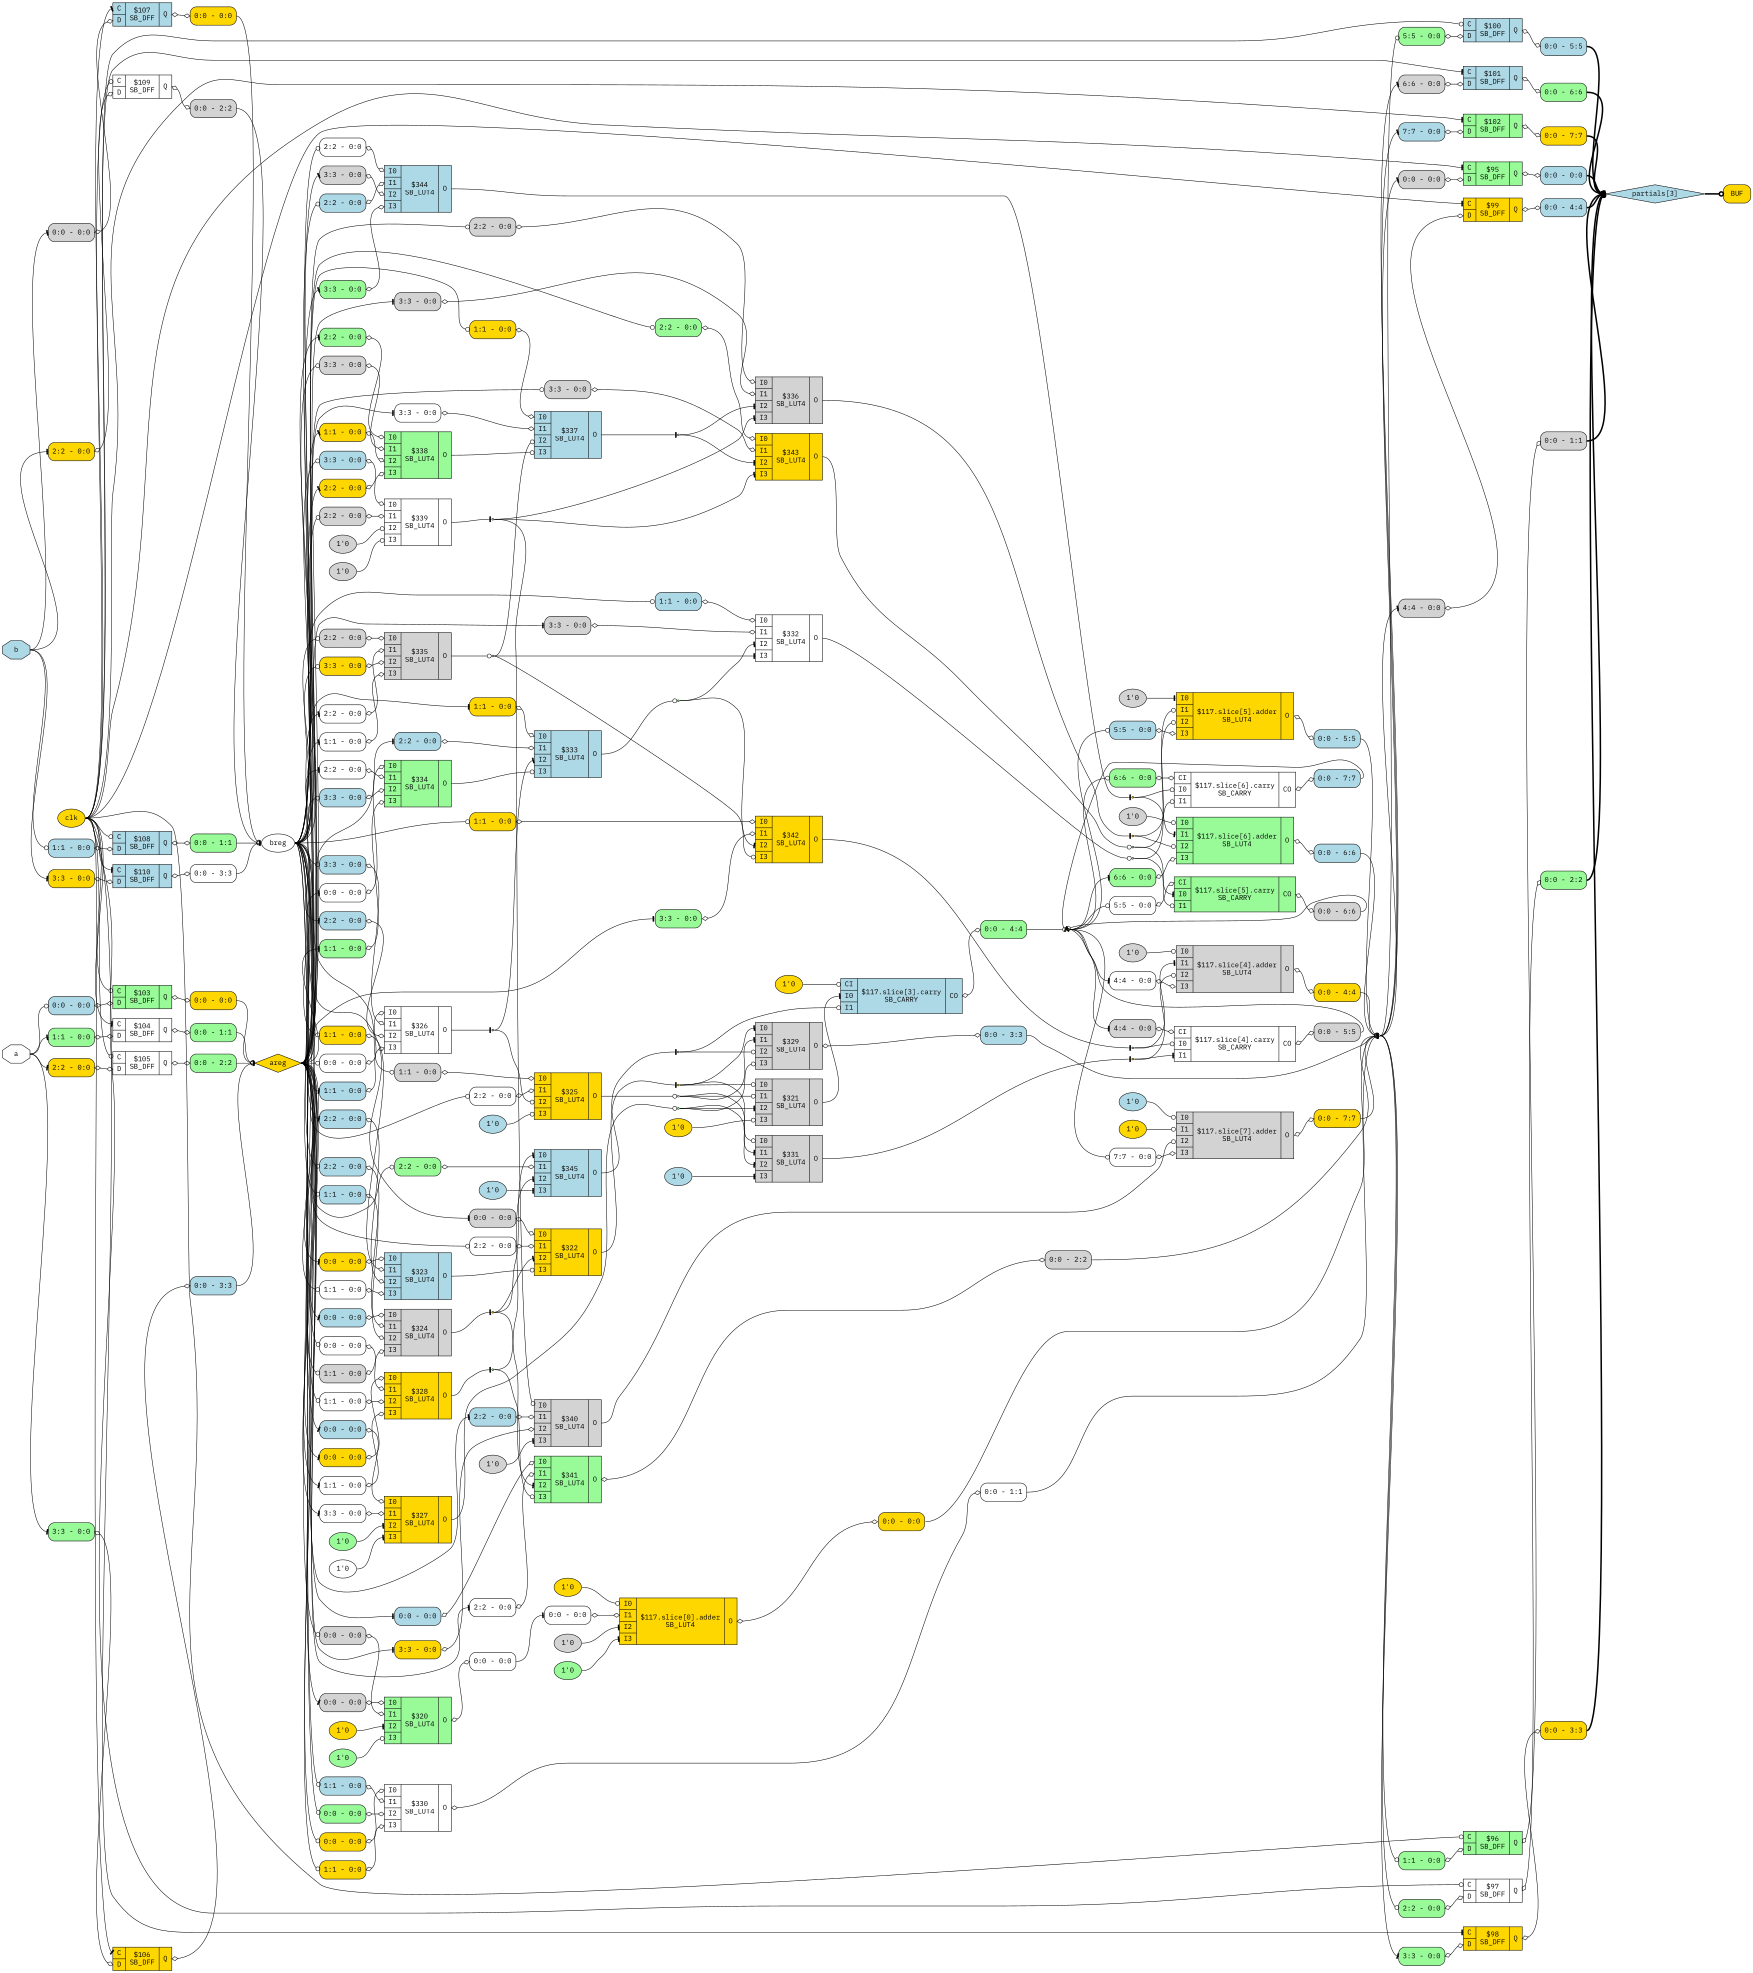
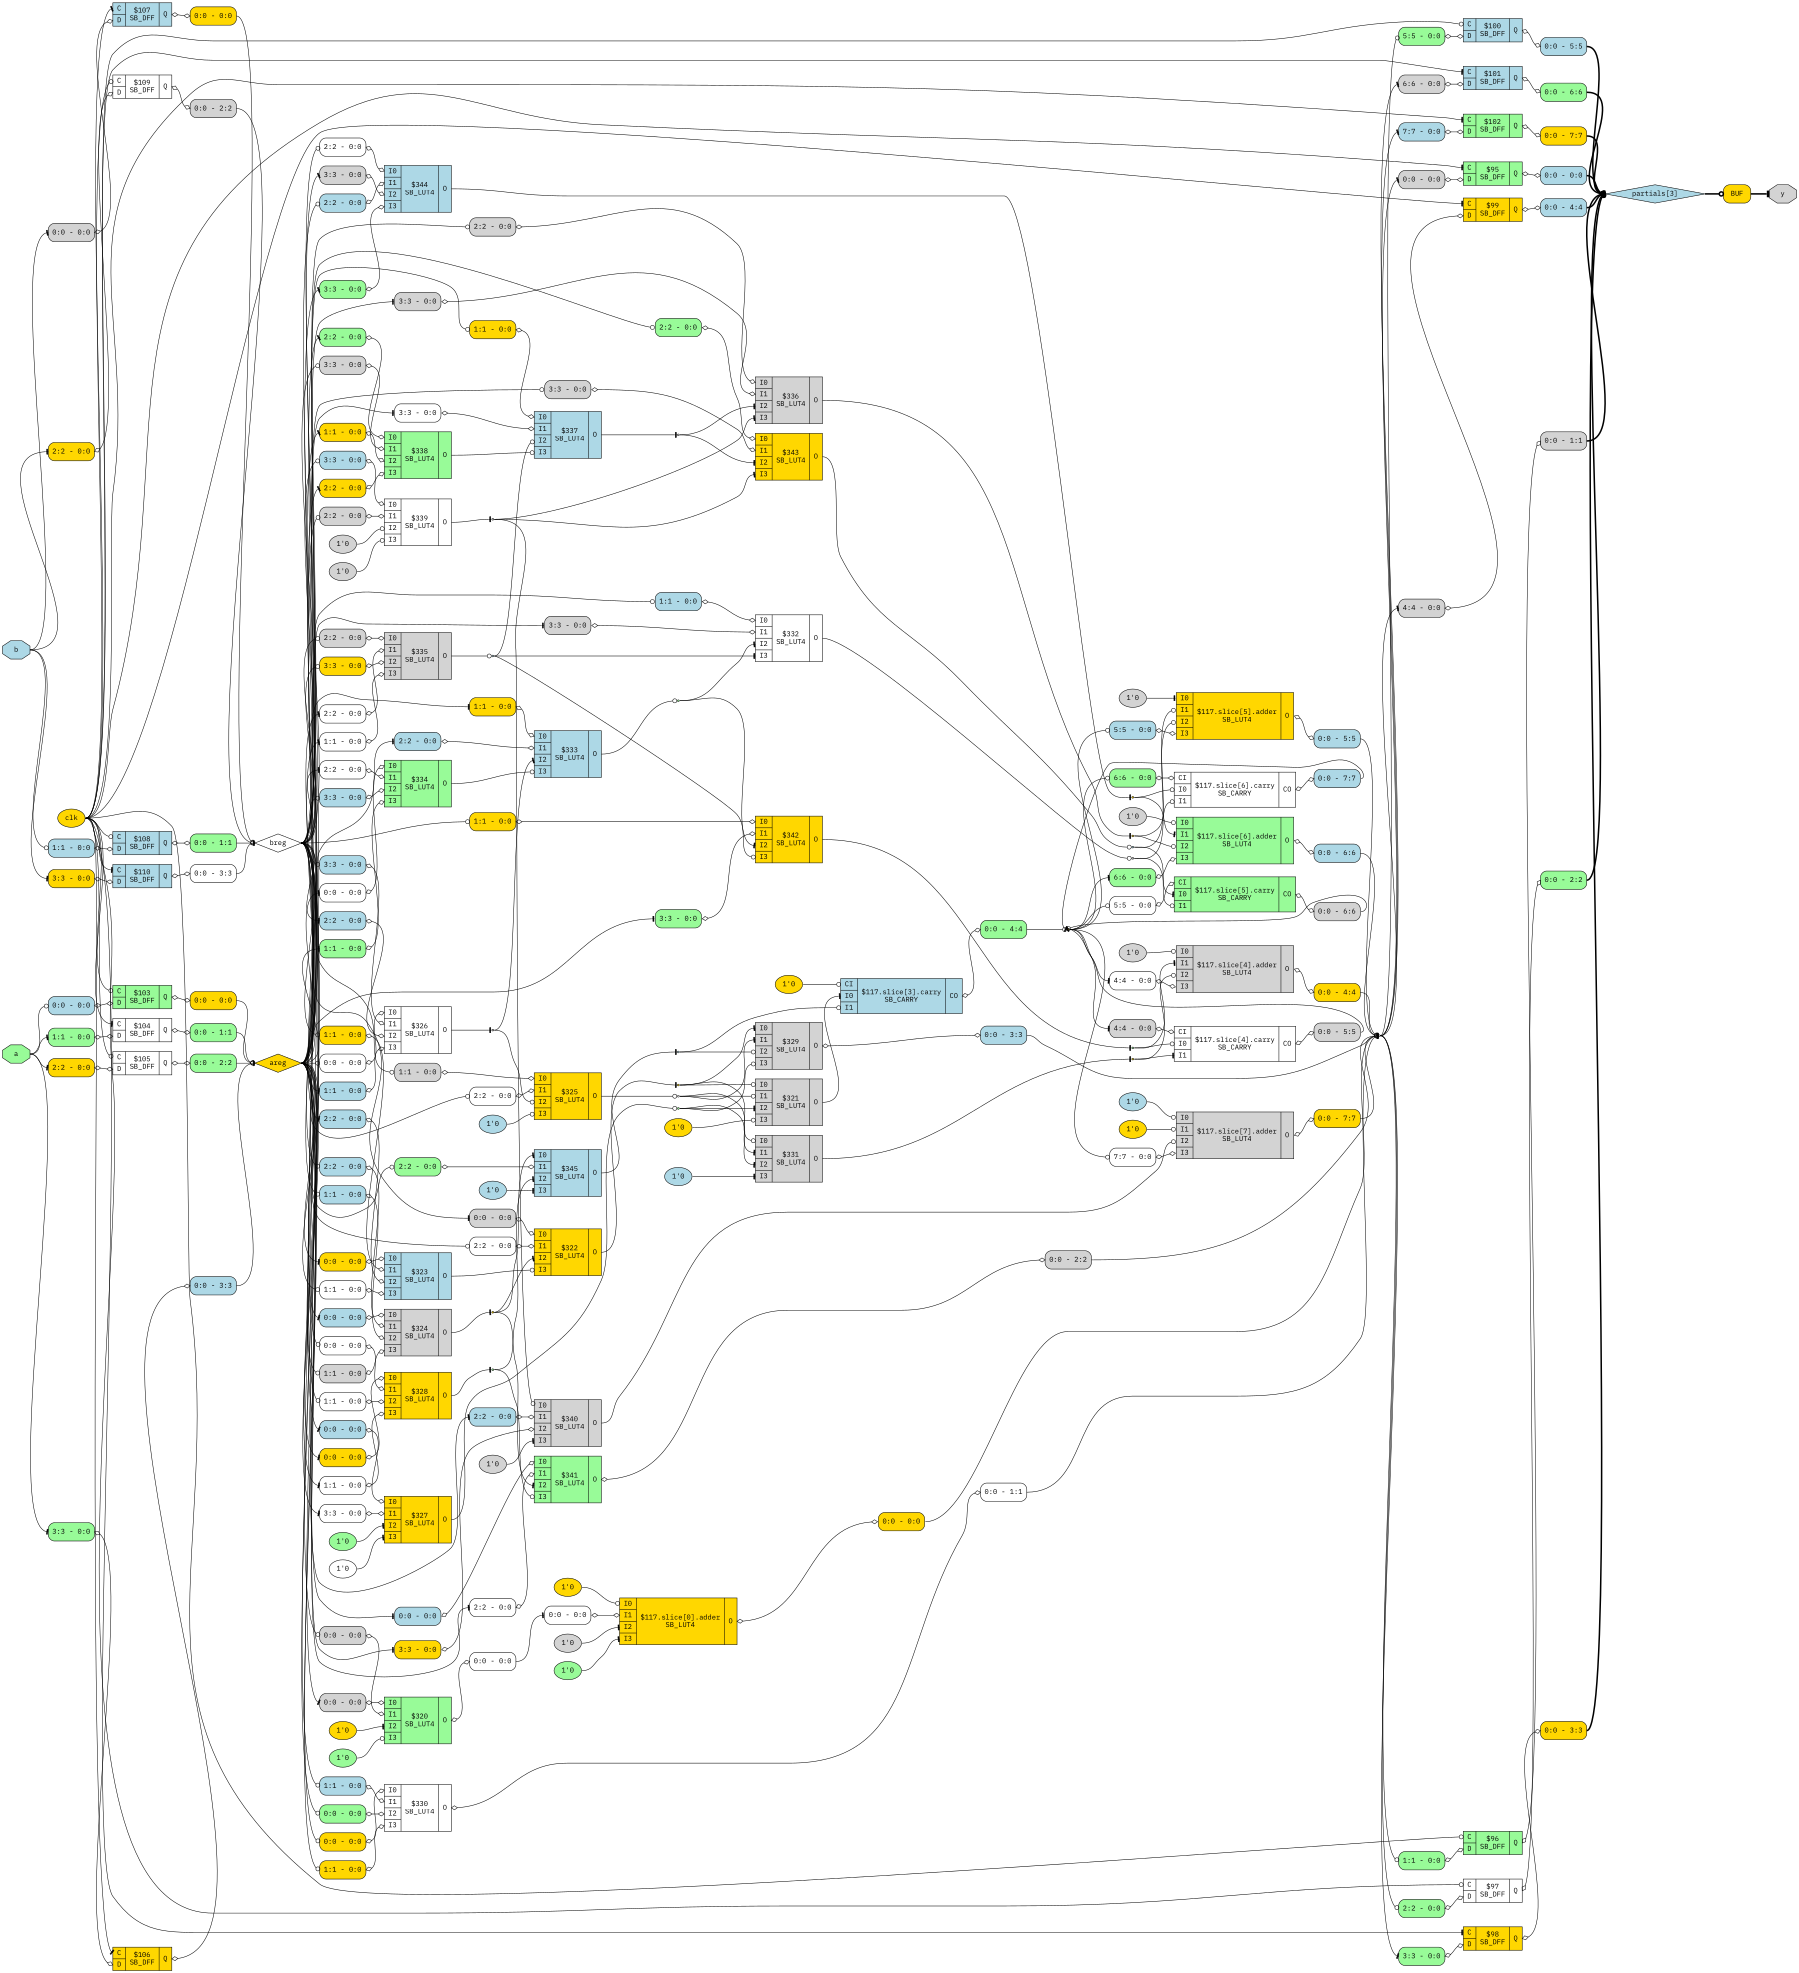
node "y": added
node "breg": shape ellipse -> diamond
node "a": fillcolor white -> palegreen
